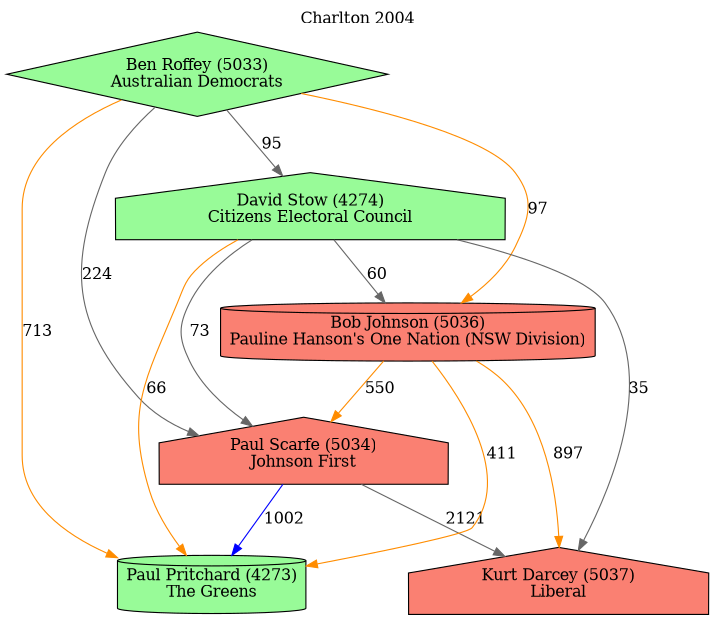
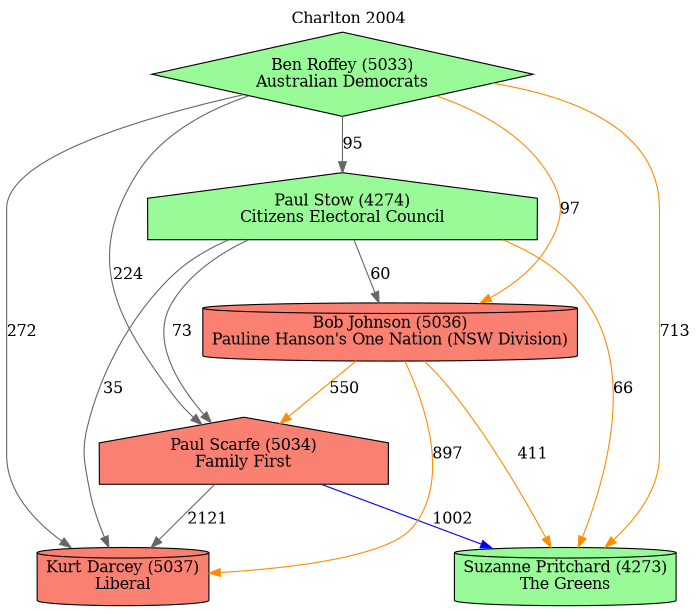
node "David Stow (4274) Citizens Electoral Council": label "David Stow (4274) Citizens Electoral Council" -> "Paul Stow (4274) Citizens Electoral Council"
edge "Ben Roffey (5033) Australian Democrats" -> "Kurt Darcey (5037) Liberal": added, label "272"
node "Paul Scarfe (5034) Johnson First": label "Paul Scarfe (5034) Johnson First" -> "Paul Scarfe (5034) Family First"
node "Paul Pritchard (4273) The Greens": label "Paul Pritchard (4273) The Greens" -> "Suzanne Pritchard (4273) The Greens"
node "Kurt Darcey (5037) Liberal": shape house -> cylinder
